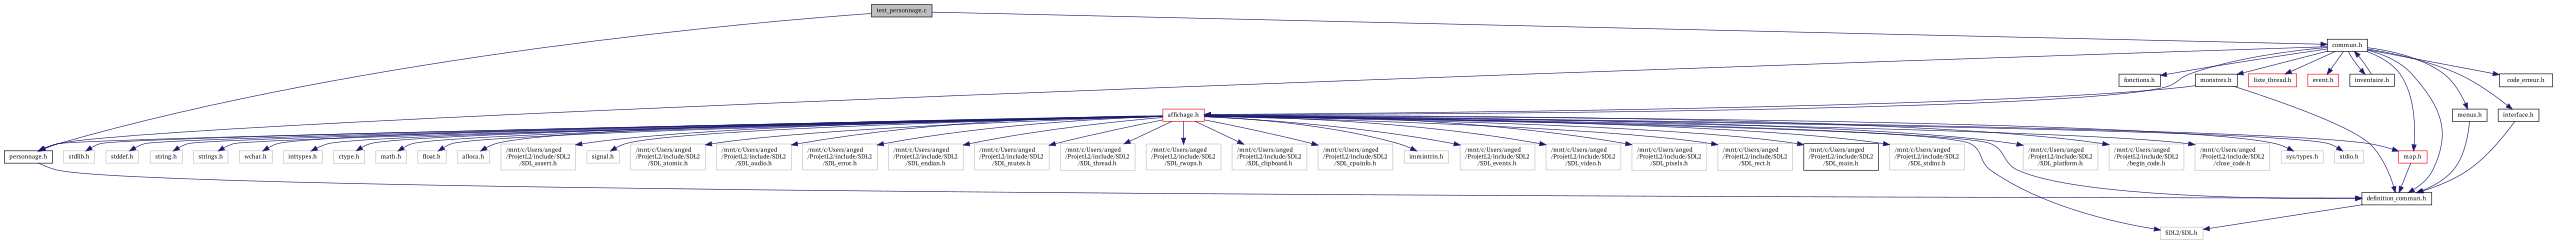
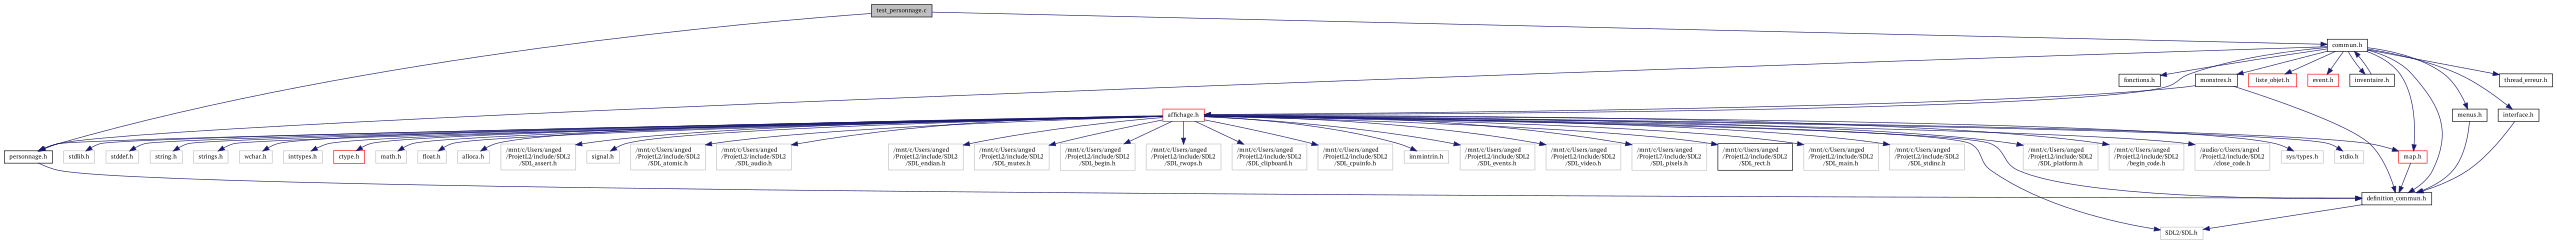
node "liste_thread.h": label "liste_thread.h" -> "liste_objet.h"
node "code_erreur.h": label "code_erreur.h" -> "thread_erreur.h"
node "ctype.h": color grey75 -> red
node "/mnt/c/Users/anged /ProjetL2/include/SDL2 /SDL_error.h": removed
node "/mnt/c/Users/anged /ProjetL2/include/SDL2 /SDL_thread.h": label "/mnt/c/Users/anged /ProjetL2/include/SDL2 /SDL_thread.h" -> "/mnt/c/Users/anged /ProjetL2/include/SDL2 /SDL_begin.h"
node "/mnt/c/Users/anged /ProjetL2/include/SDL2 /SDL_pixels.h": label "/mnt/c/Users/anged /ProjetL2/include/SDL2 /SDL_pixels.h" -> "/mnt/c/Users/anged /ProjetL7/include/SDL2 /SDL_pixels.h"
node "/mnt/c/Users/anged /ProjetL2/include/SDL2 /SDL_rect.h": color grey75 -> black
node "/mnt/c/Users/anged /ProjetL2/include/SDL2 /SDL_main.h": color black -> grey75
node "/mnt/c/Users/anged /ProjetL2/include/SDL2 /close_code.h": label "/mnt/c/Users/anged /ProjetL2/include/SDL2 /close_code.h" -> "/audio/c/Users/anged /ProjetL2/include/SDL2 /close_code.h"
